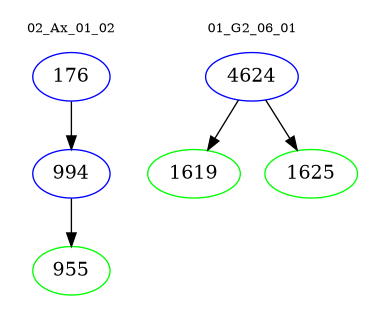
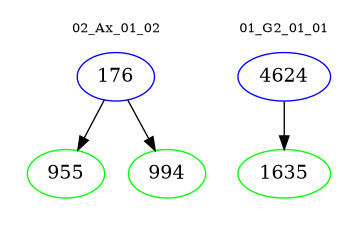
cluster "01_G2_06_01": label "01_G2_06_01" -> "01_G2_01_01"
node "994": color blue -> green
node "1619": removed
node "1625": label "1625" -> "1635"
edge "994" -> "955": now "176" -> "955"
